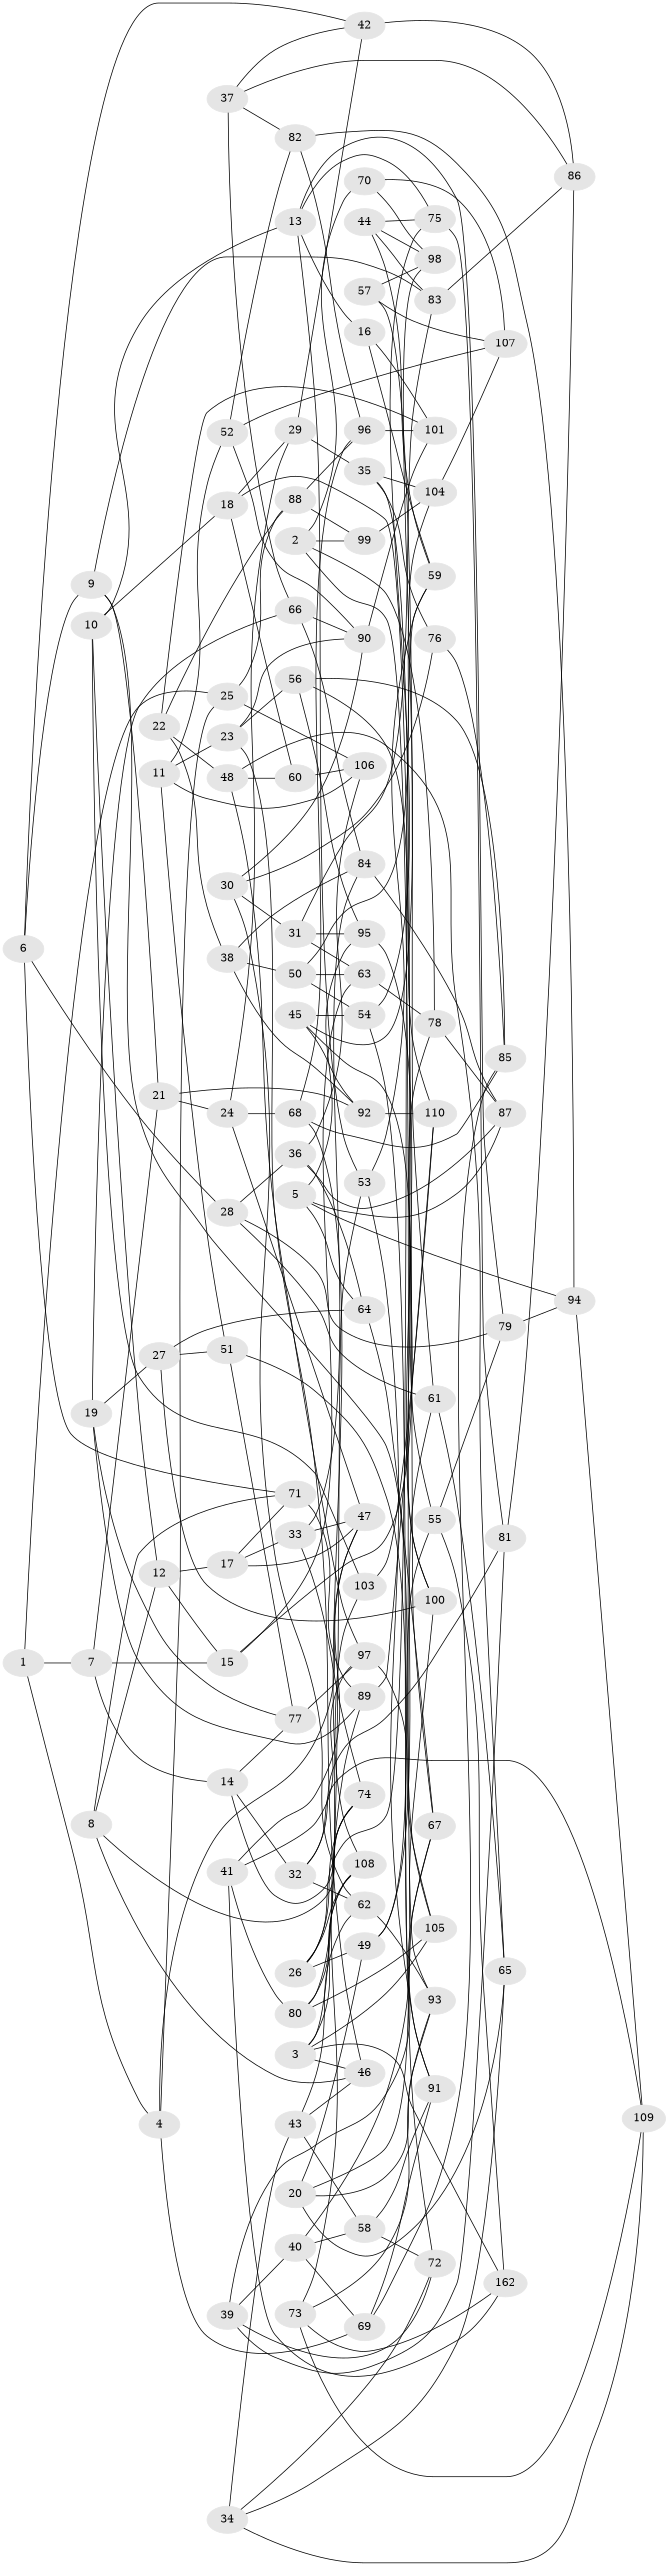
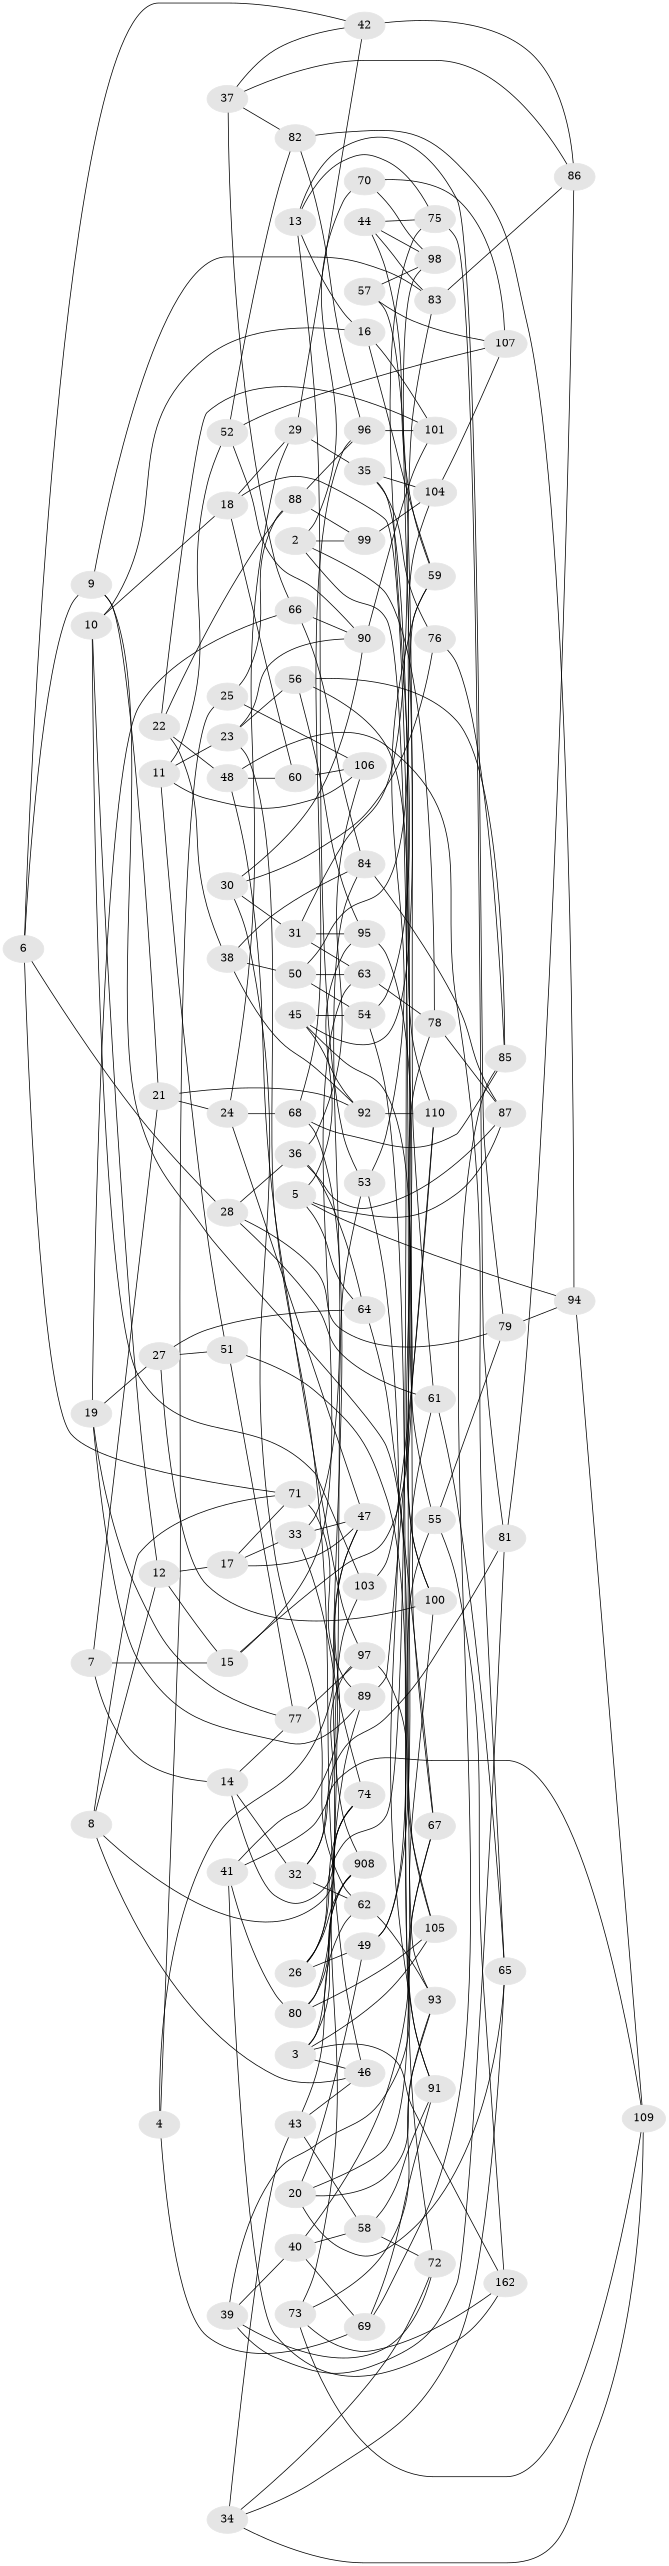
edge "13" -- "10": now "16" -- "10"
node "1": removed
node "108": label "108" -> "908"
